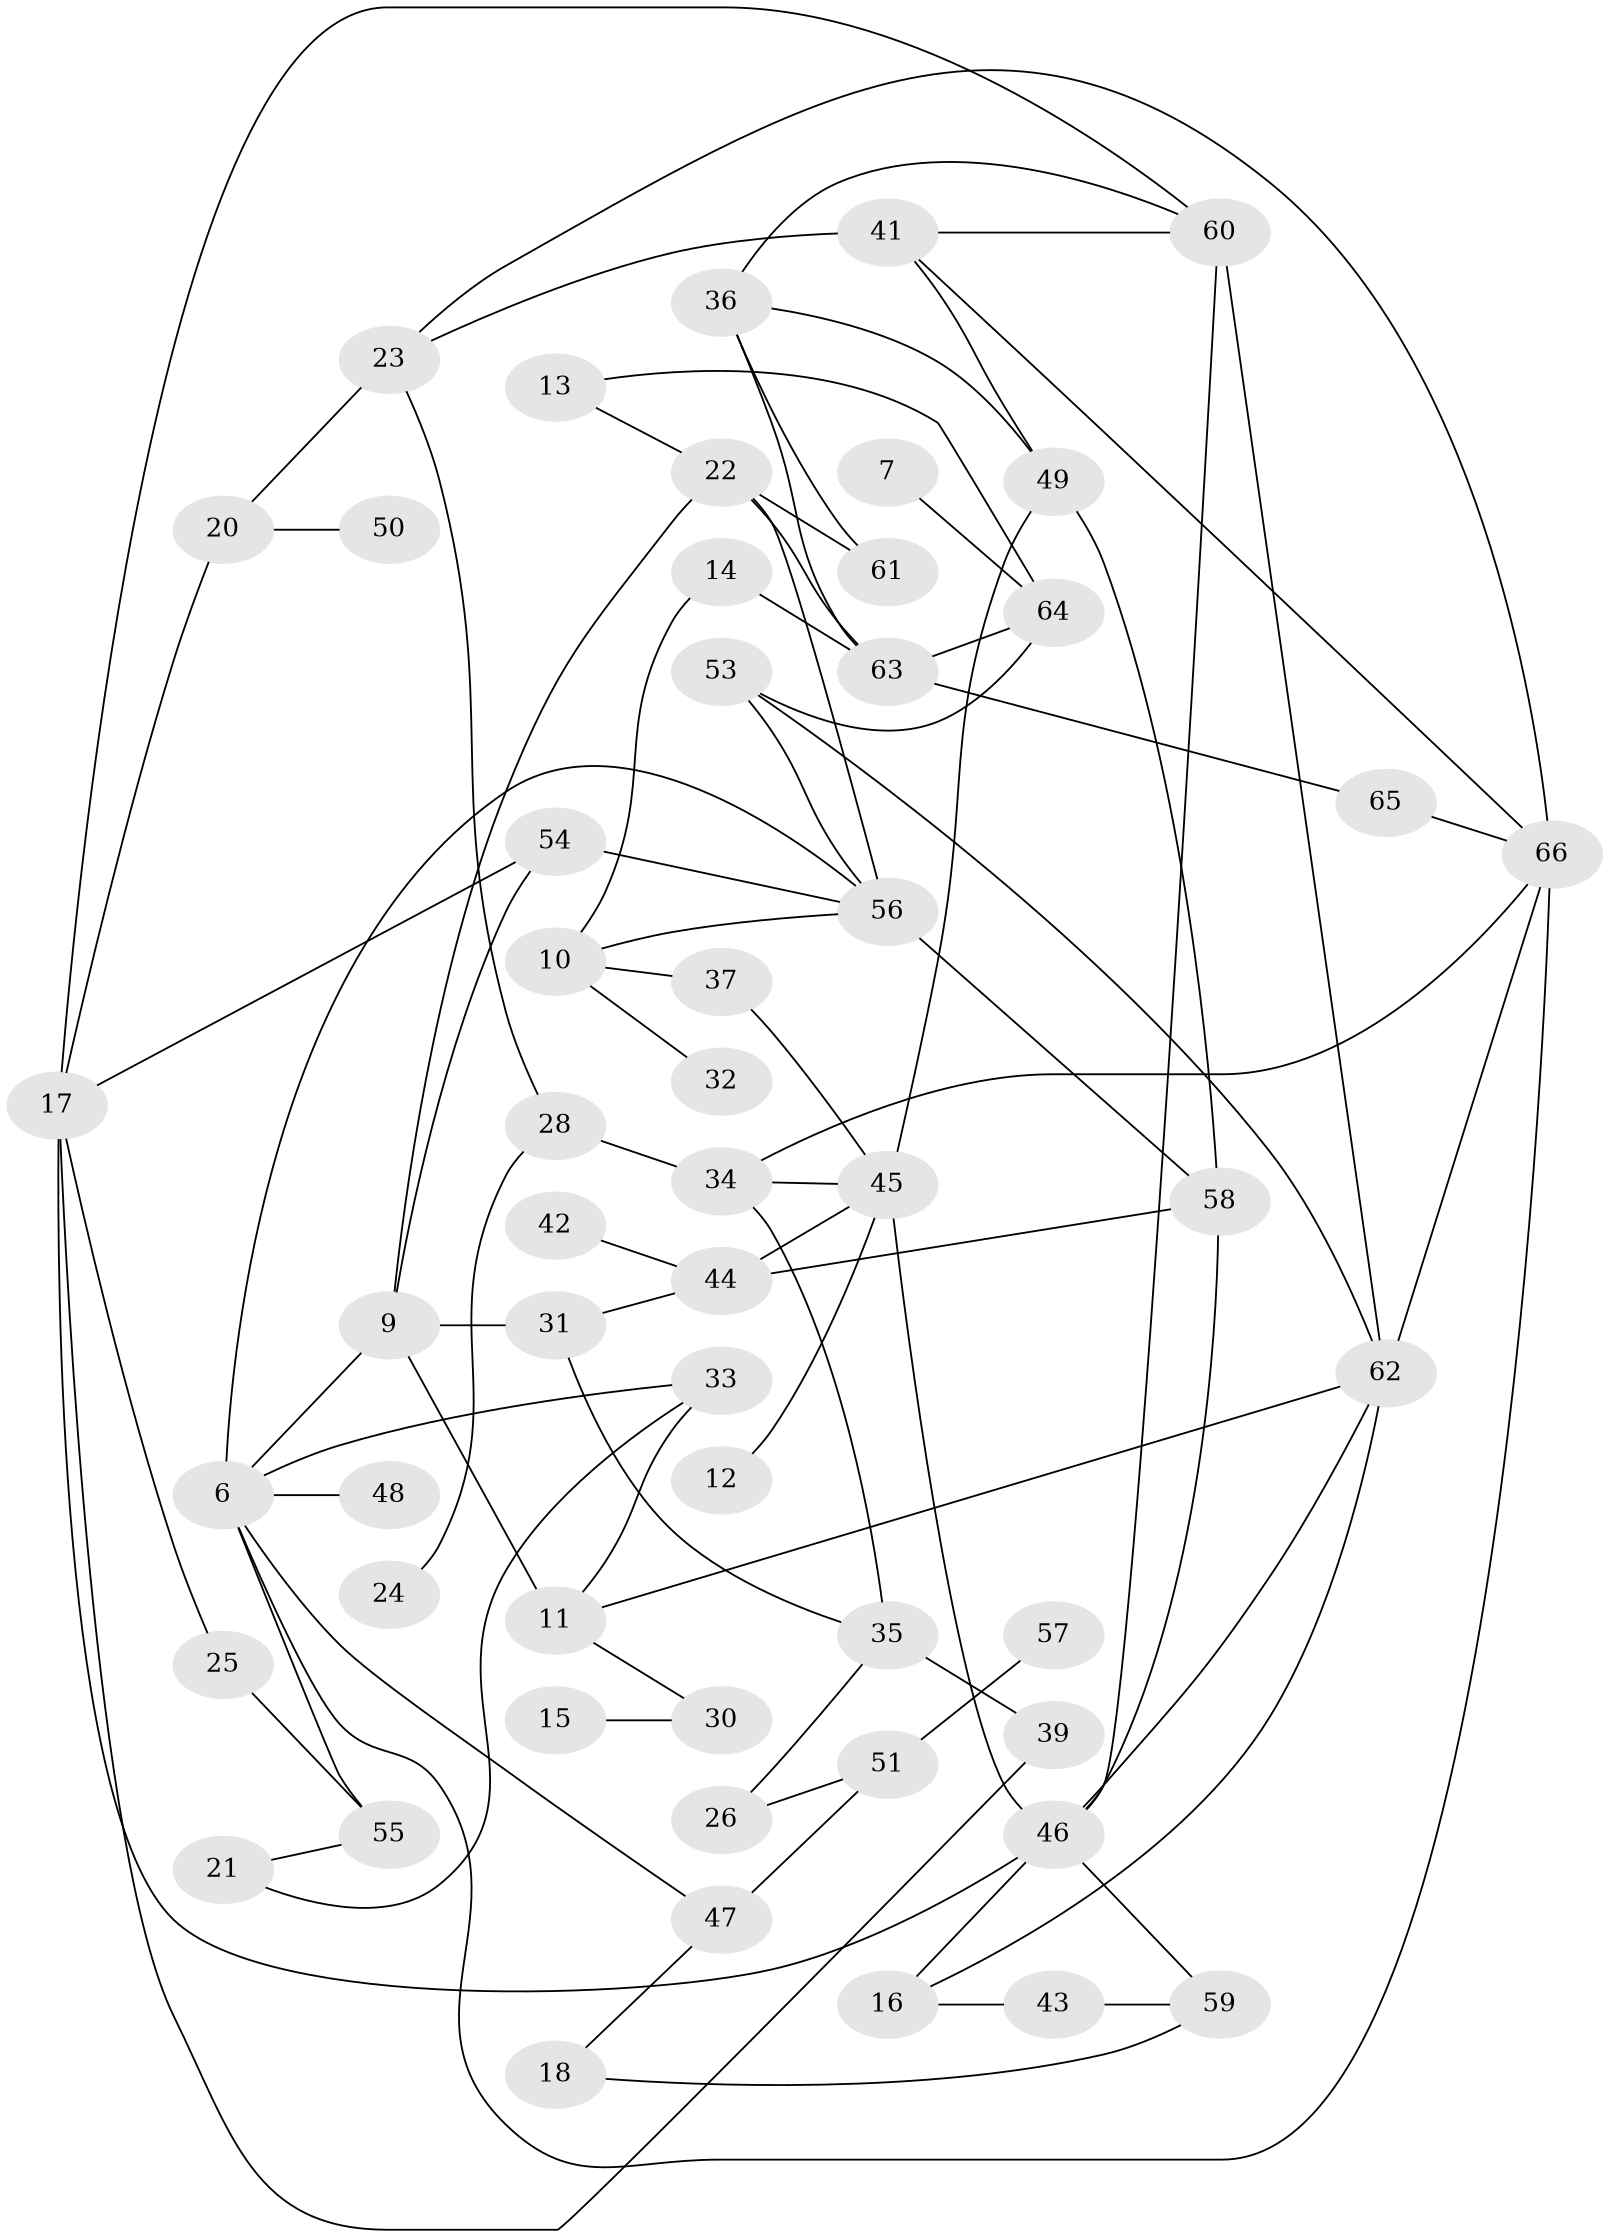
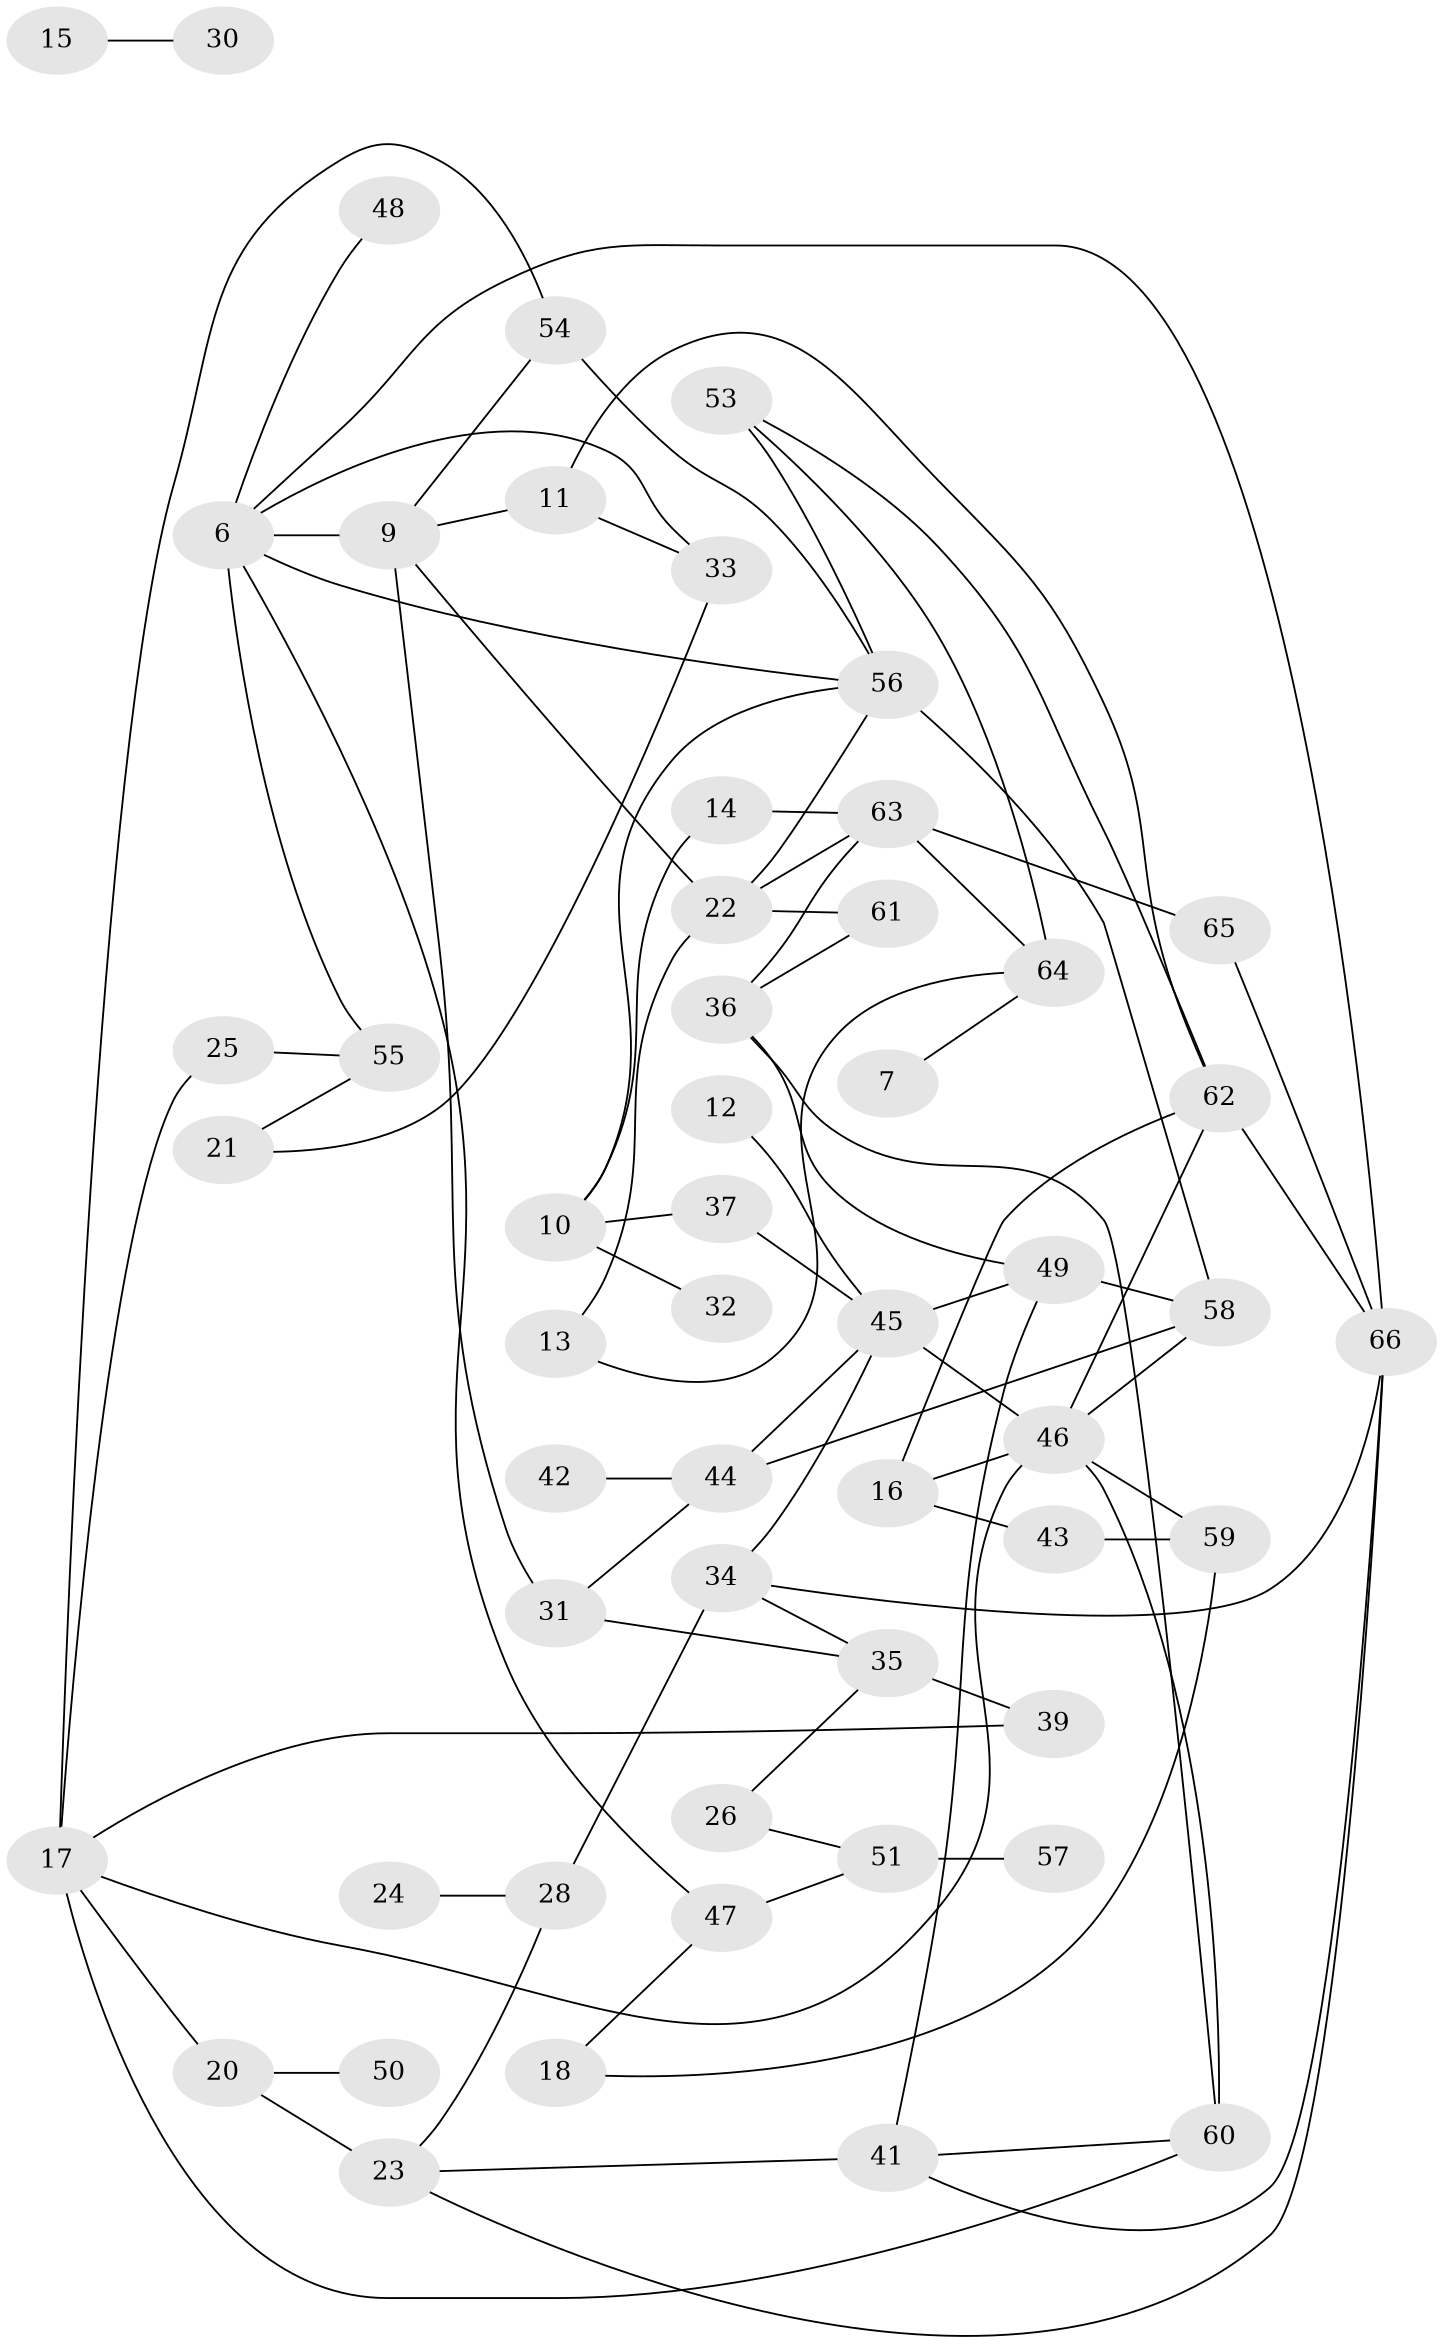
edge "60" -- "62": removed
edge "11" -- "30": removed
